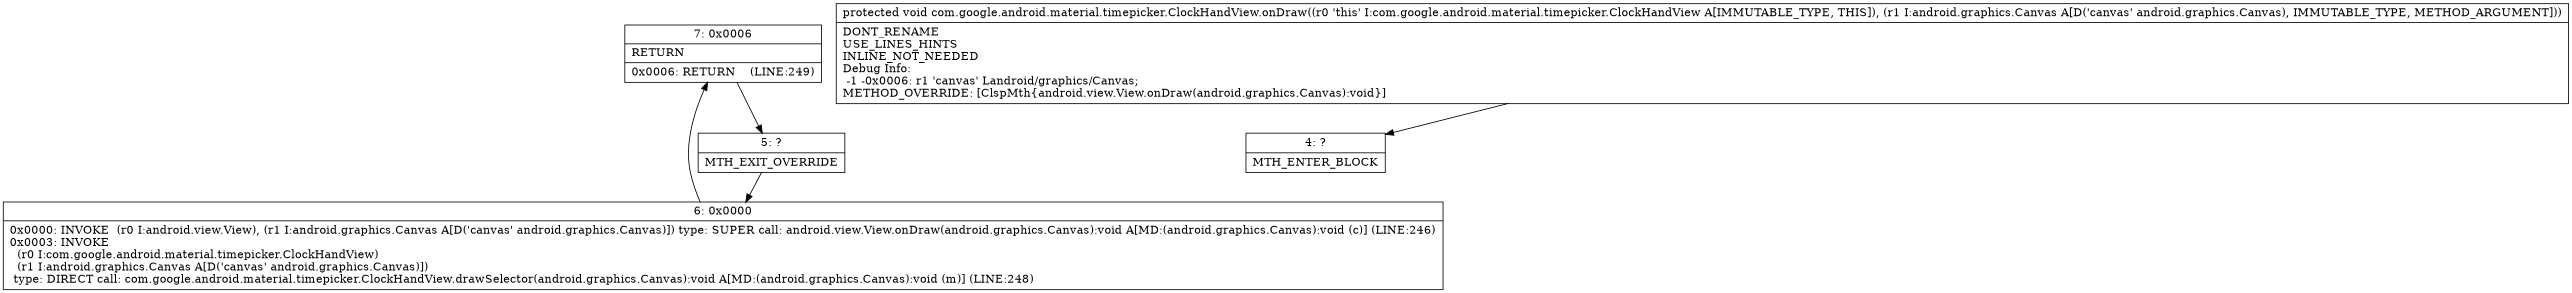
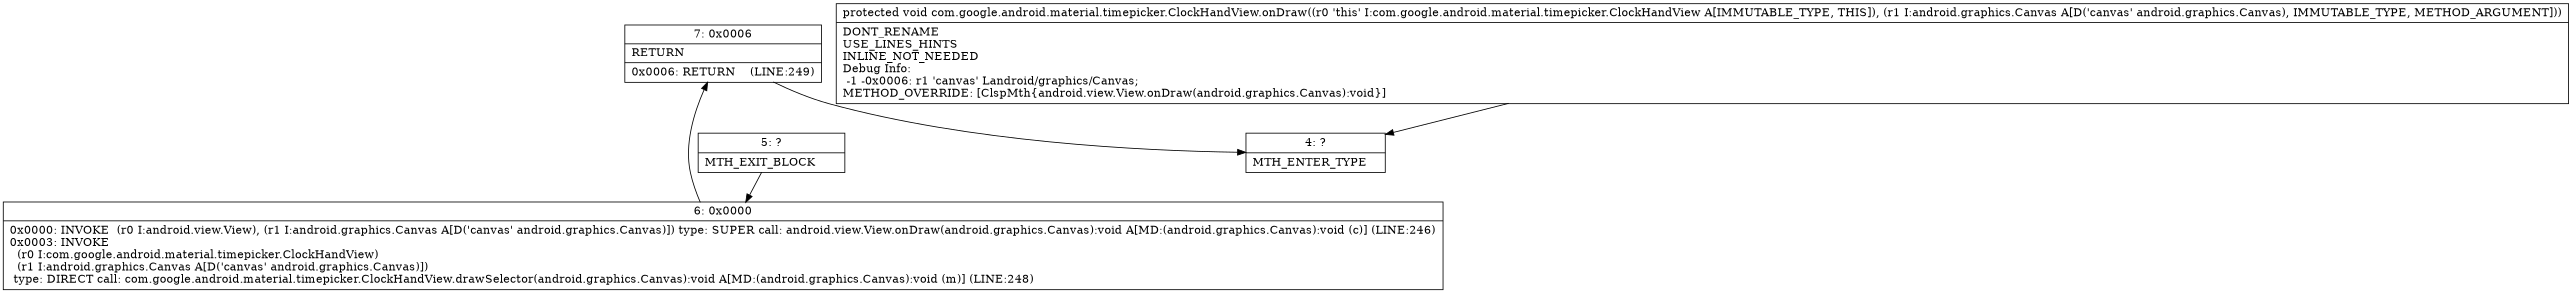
edge "7: 0x0006" -> "5: ?": now "7: 0x0006" -> "4: ?"
node "5: ?": text "MTH_EXIT_OVERRIDE" -> "MTH_EXIT_BLOCK"
node "4: ?": text "MTH_ENTER_BLOCK" -> "MTH_ENTER_TYPE"
